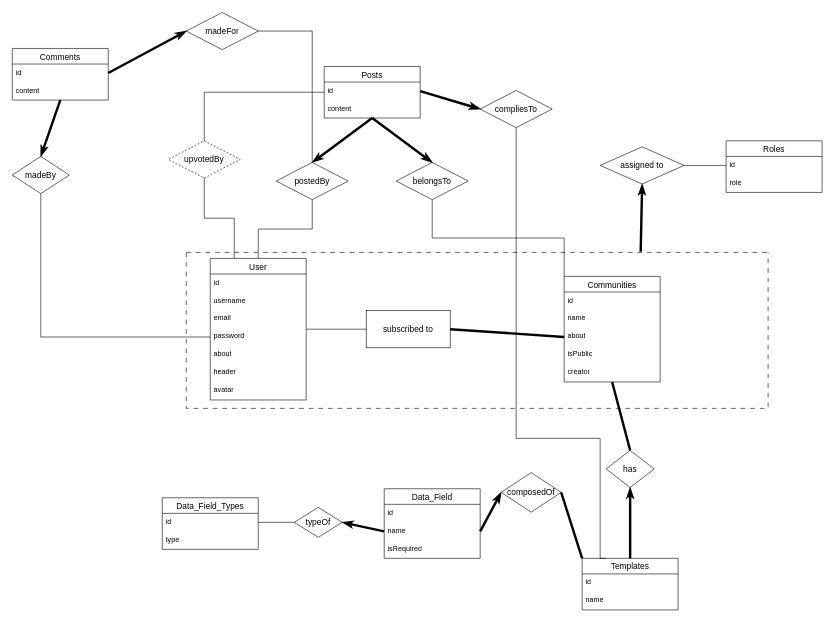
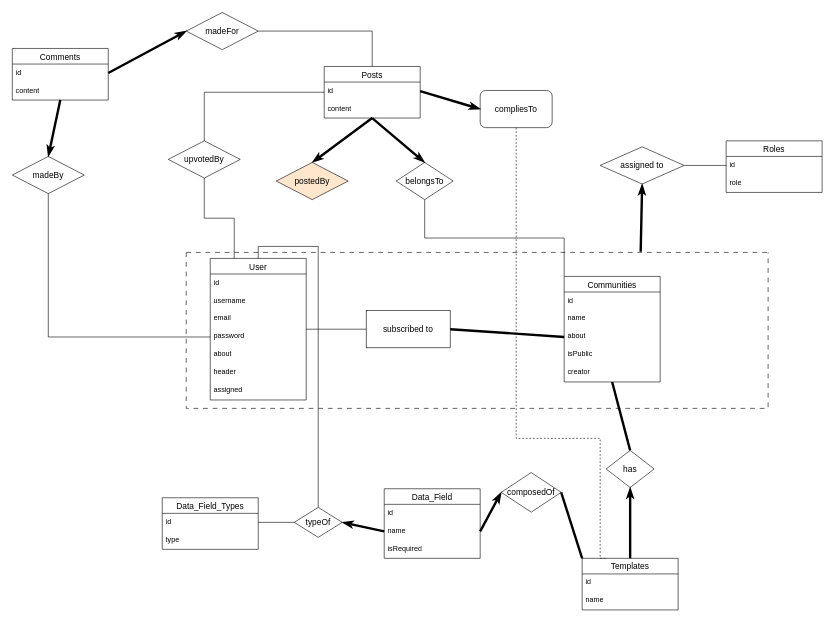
edge "madeFor" -- "postedBy": now "madeFor" -- "Posts"
node "compliesTo": shape diamond -> rounded rectangle
node "upvotedBy": style dashed -> solid
node "madeBy": size 57x37 -> 72x37
node "postedBy": fillcolor #ffffff -> #ffe6cc
node "belongsTo": size 72x37 -> 57x37
edge "postedBy" -- "User": now "typeOf" -- "User"
edge "compliesTo" -- "Templates": style solid -> dashed
node "avatar": label "avatar" -> "assigned"
